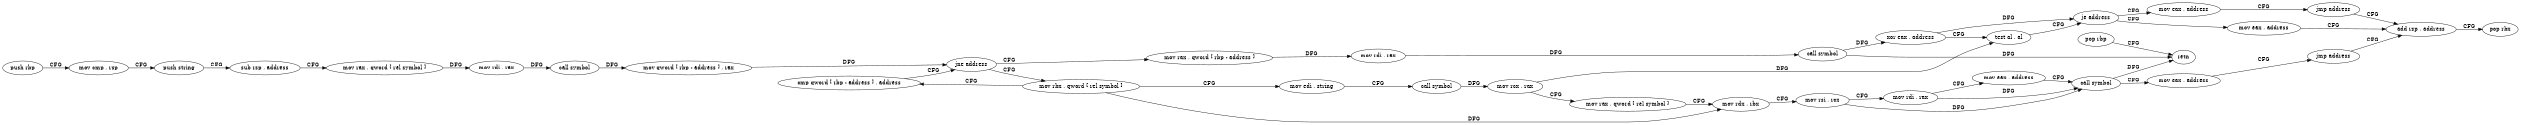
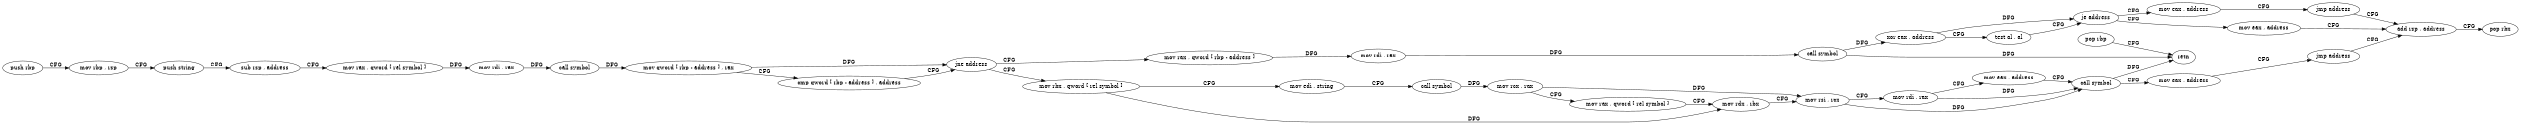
node "mov cmp , rsp": label "mov cmp , rsp" -> "mov rbp , rsp"
edge "mov rcx , rax" -> "test al , al": now "mov rcx , rax" -> "mov rsi , rcx"
edge "mov rbx , qword [ rel symbol ]" -> "cmp qword [ rbp - address ] , address": now "mov qword [ rbp - address ] , rax" -> "cmp qword [ rbp - address ] , address"
